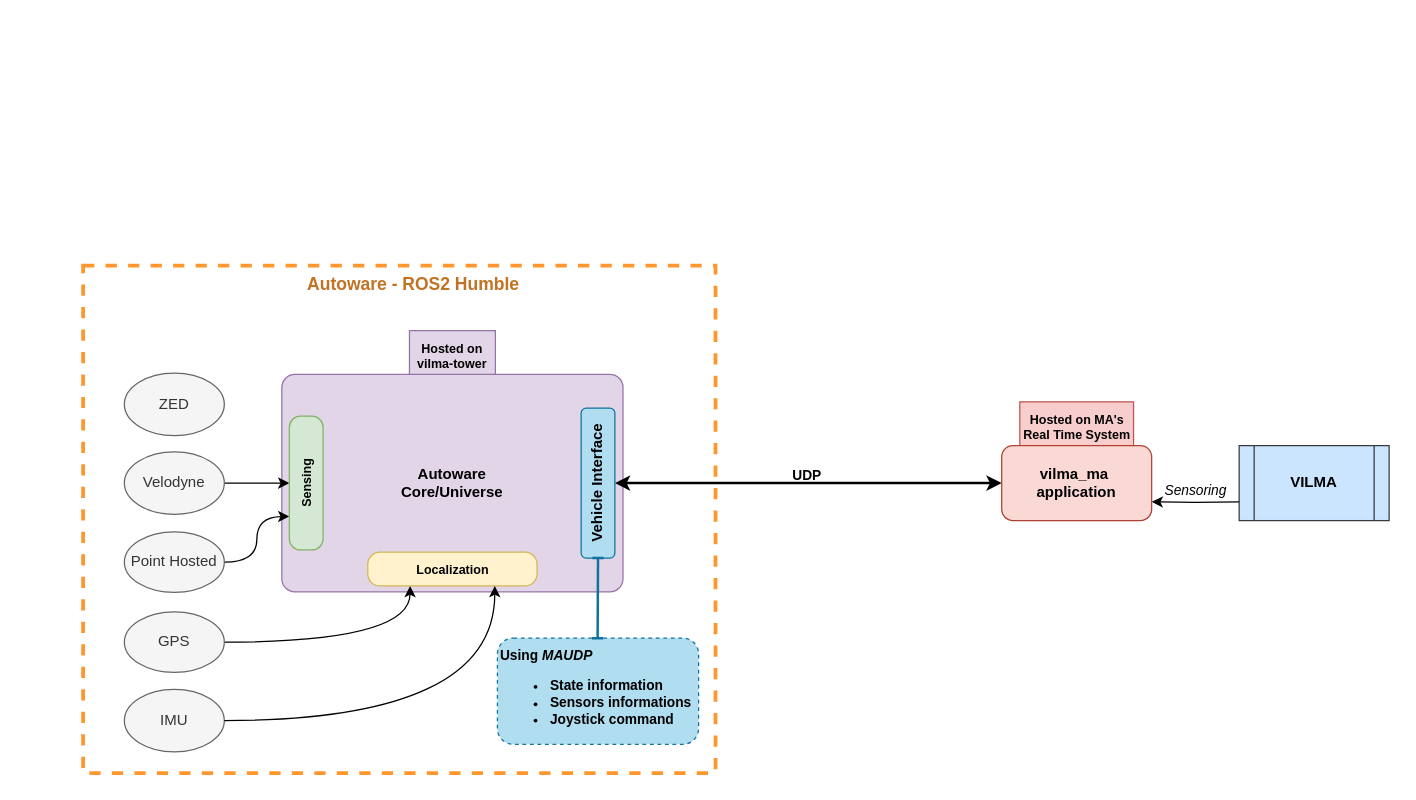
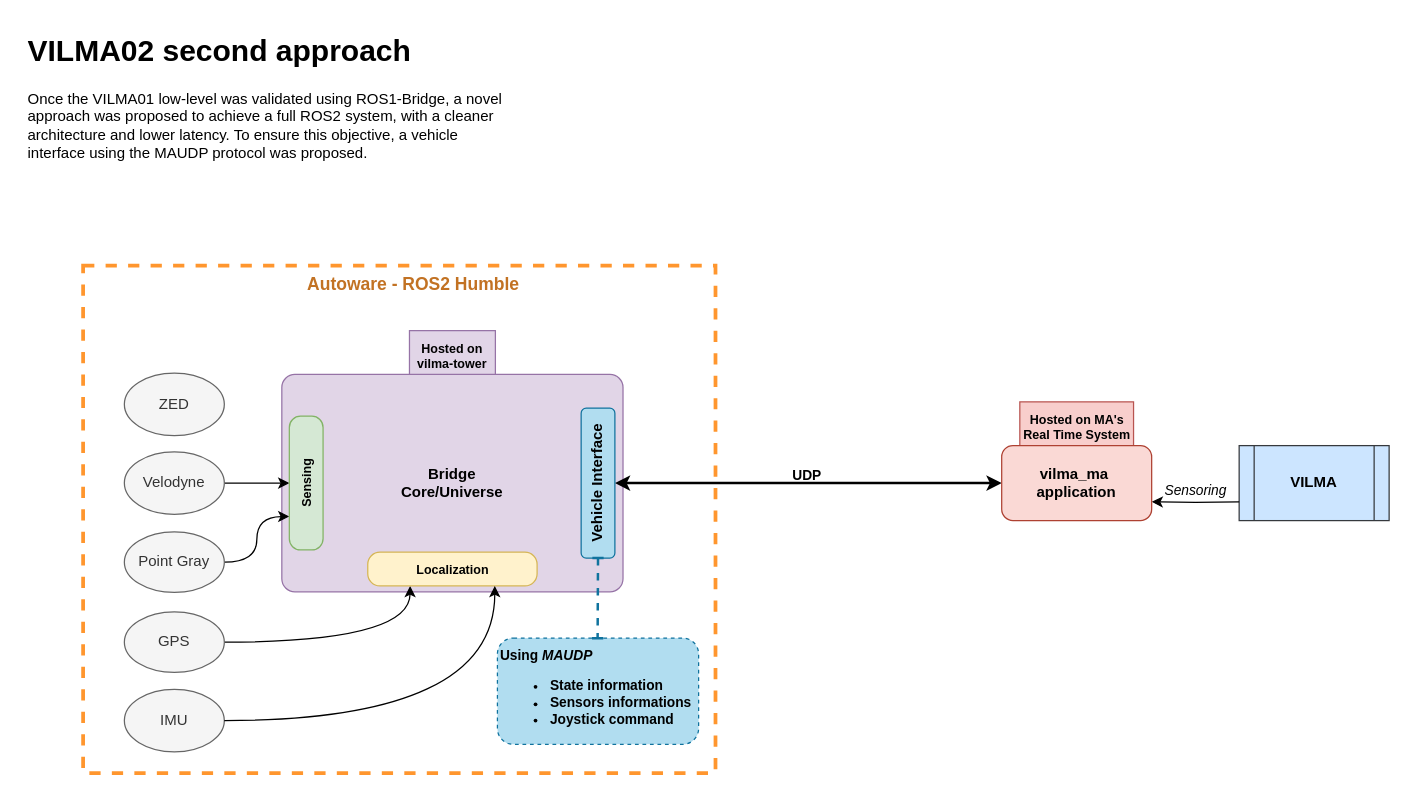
node "VILMA02 second approachOnce the VILMA01 low-level was validated using ROS1-Bridge, a novel approach was proposed to achieve a full ROS2 system, with a cleaner architecture and lower latency. To ensure this objective, a vehicle interface using the MAUDP protocol was proposed.": added
node "Autoware Core/Universe": label "Autoware Core/Universe" -> "Bridge Core/Universe"
node "Point Hosted": label "Point Hosted" -> "Point Gray"
edge "Vehicle Interface" -- "Using MAUDP State information Sensors informations Joystick command": style solid -> dashed
